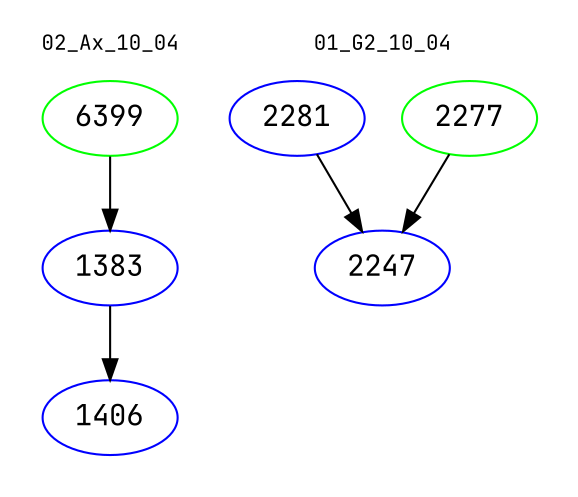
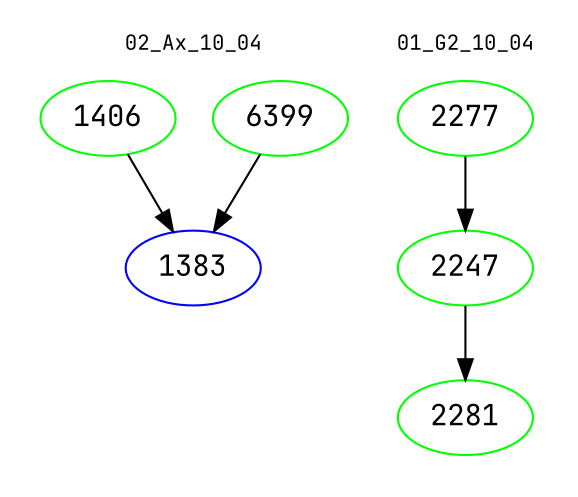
node "2281": color blue -> green
edge "2281" -> "2247": reversed
node "2247": color blue -> green
edge "1383" -> "1406": reversed
node "1406": color blue -> green
